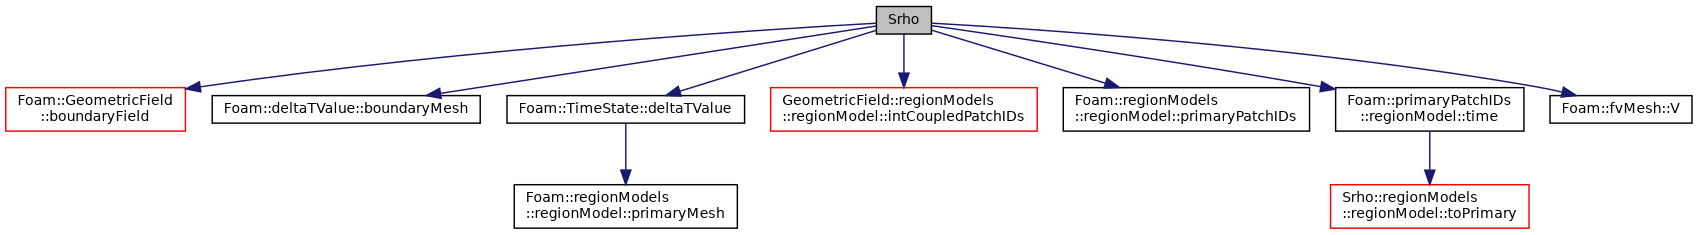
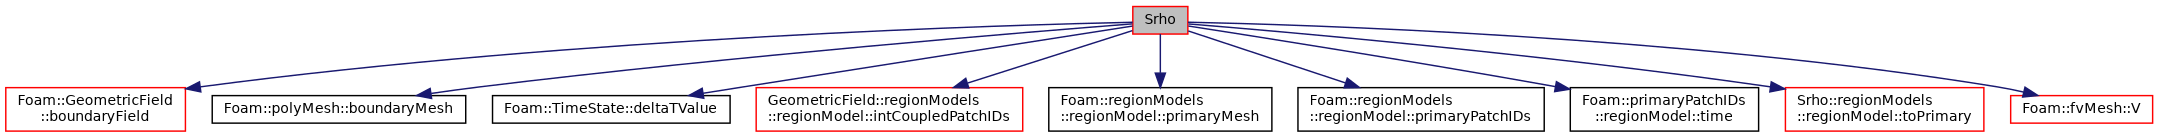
node "Srho": color black -> red
node "Foam::deltaTValue::boundaryMesh": label "Foam::deltaTValue::boundaryMesh" -> "Foam::polyMesh::boundaryMesh"
node "Foam::fvMesh::V": color black -> red
edge "Foam::TimeState::deltaTValue" -> "Foam::regionModels ::regionModel::primaryMesh": now "Srho" -> "Foam::regionModels ::regionModel::primaryMesh"
edge "Foam::primaryPatchIDs ::regionModel::time" -> "Srho::regionModels ::regionModel::toPrimary": now "Srho" -> "Srho::regionModels ::regionModel::toPrimary"
